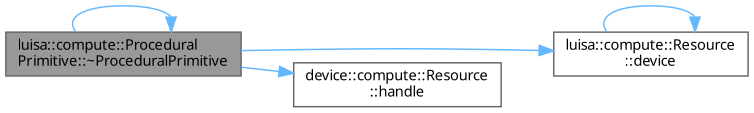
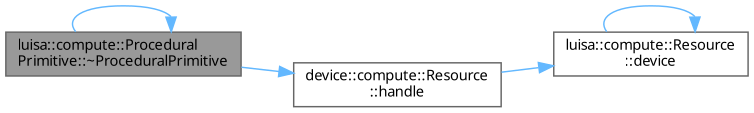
edge "luisa::compute::Procedural Primitive::~ProceduralPrimitive" -> "luisa::compute::Resource ::device": now "device::compute::Resource ::handle" -> "luisa::compute::Resource ::device"
